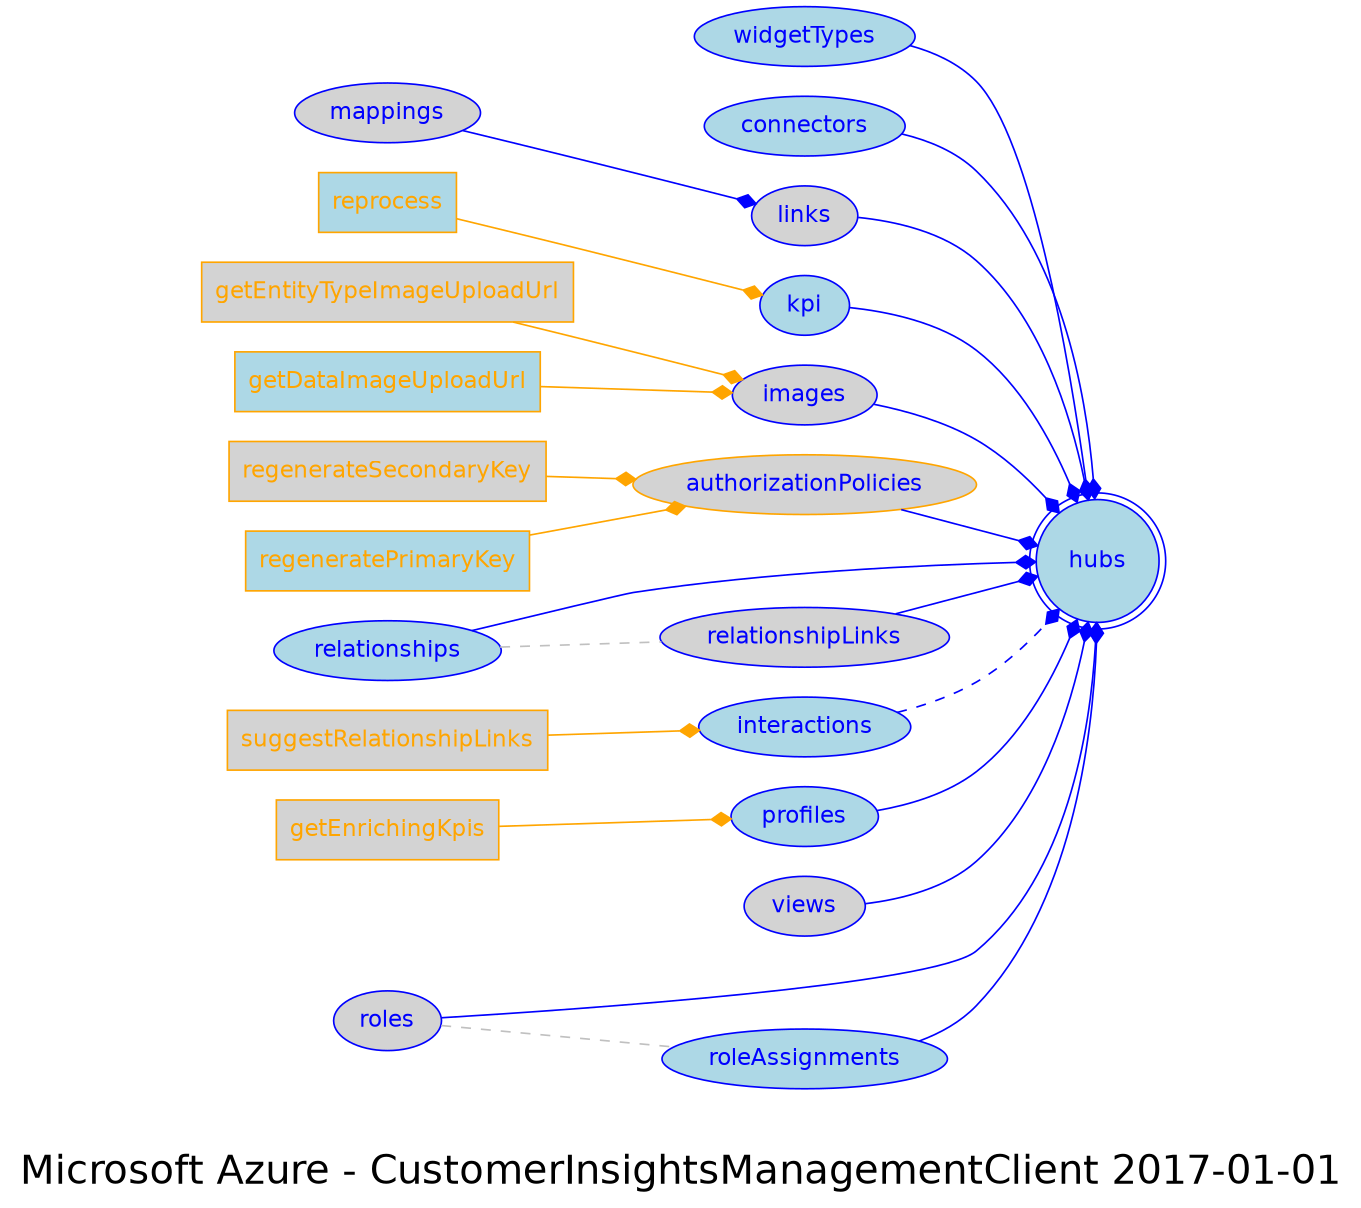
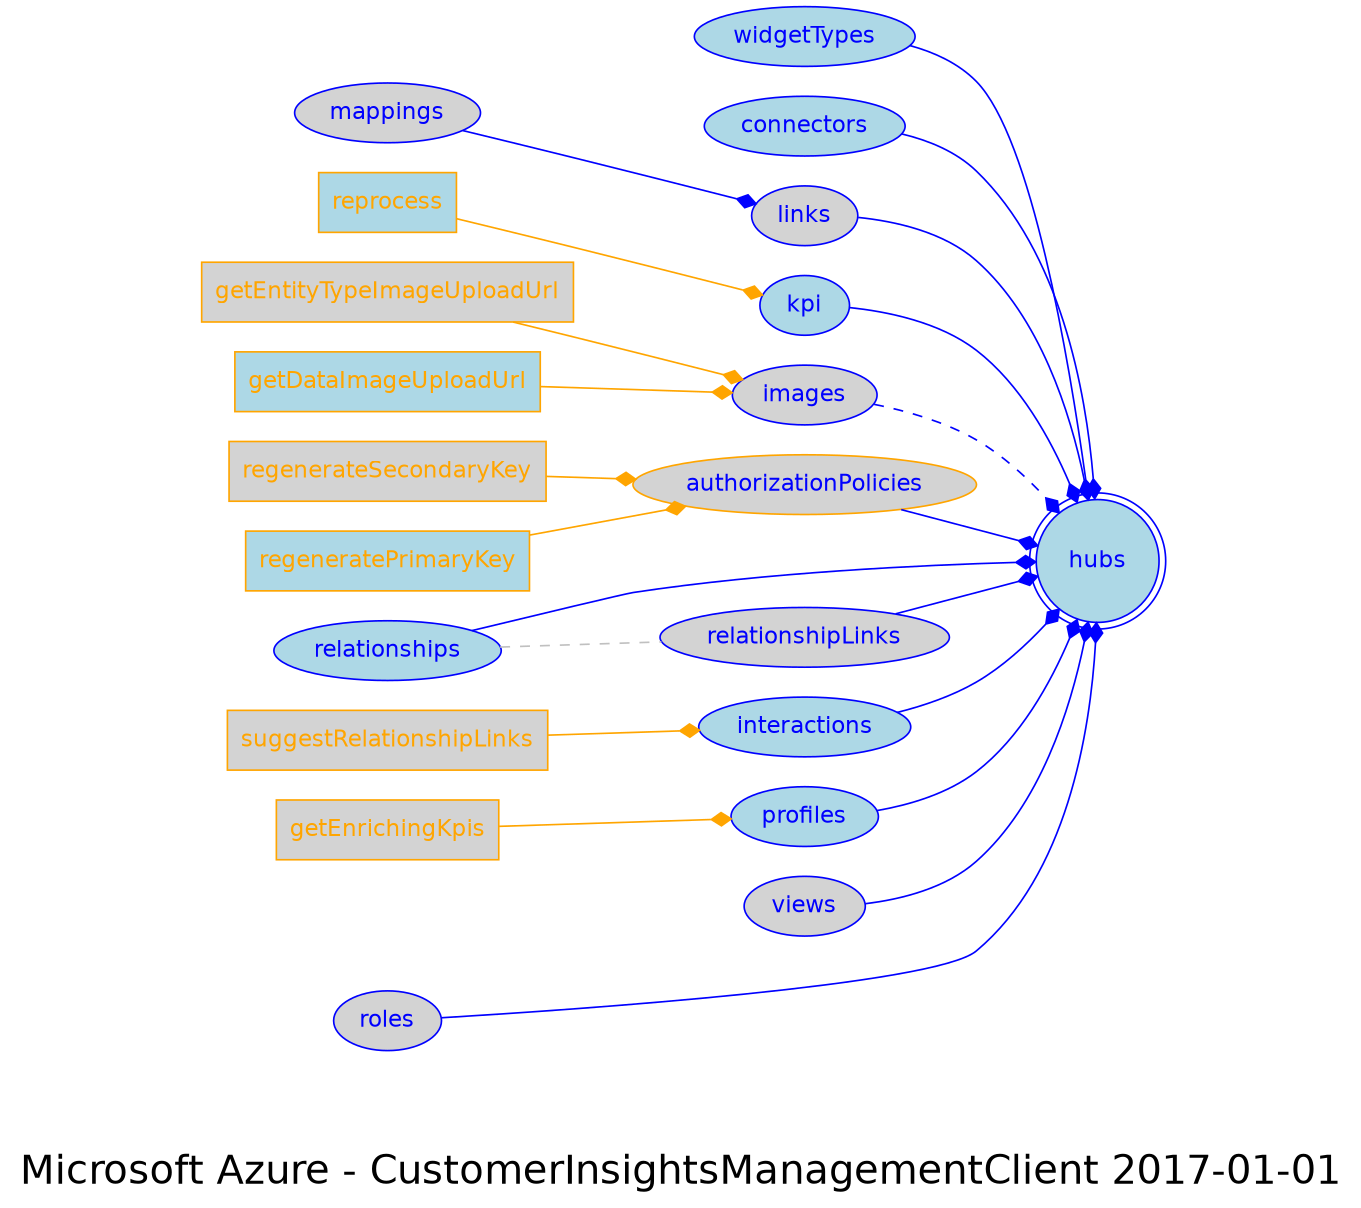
edge "images" -> "hubs": style solid -> dashed
edge "interactions" -> "hubs": style dashed -> solid
node "roleAssignments": removed
